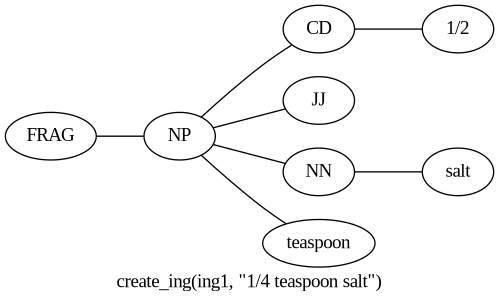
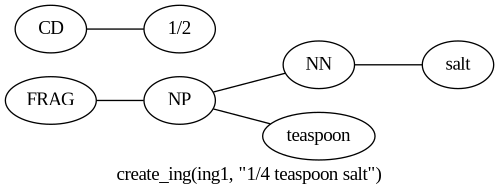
edge "CD" -- "NP": removed
node "JJ": removed
